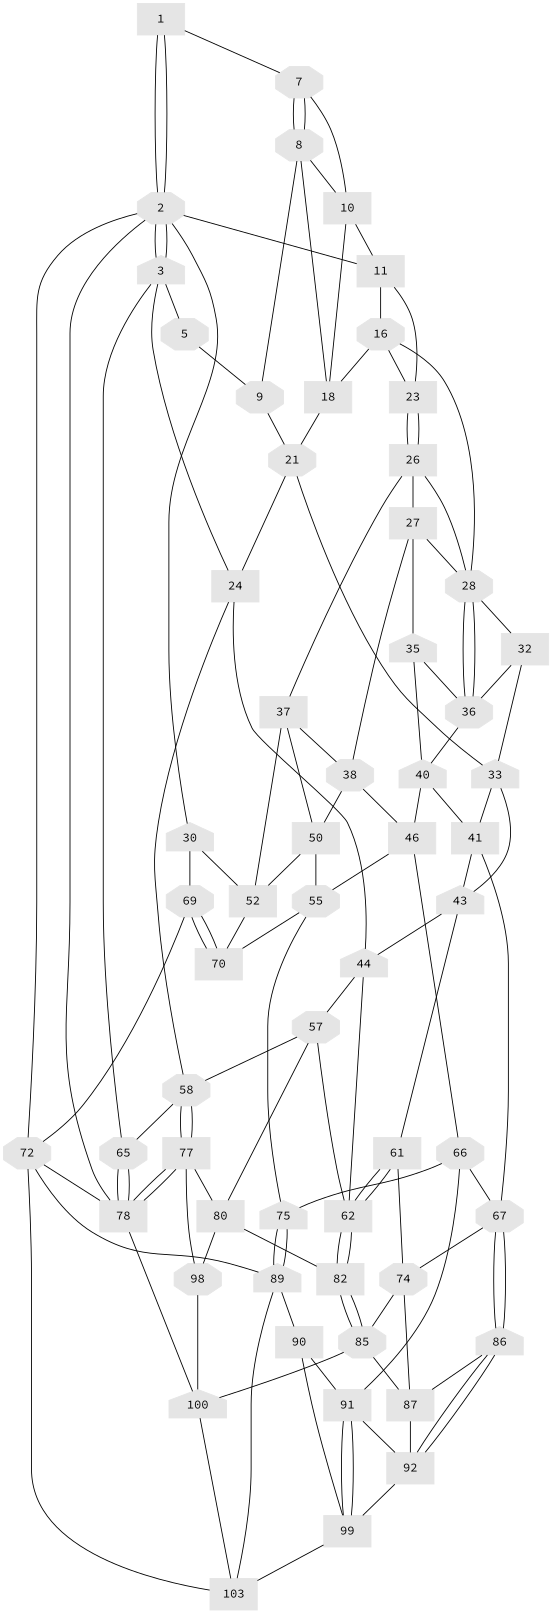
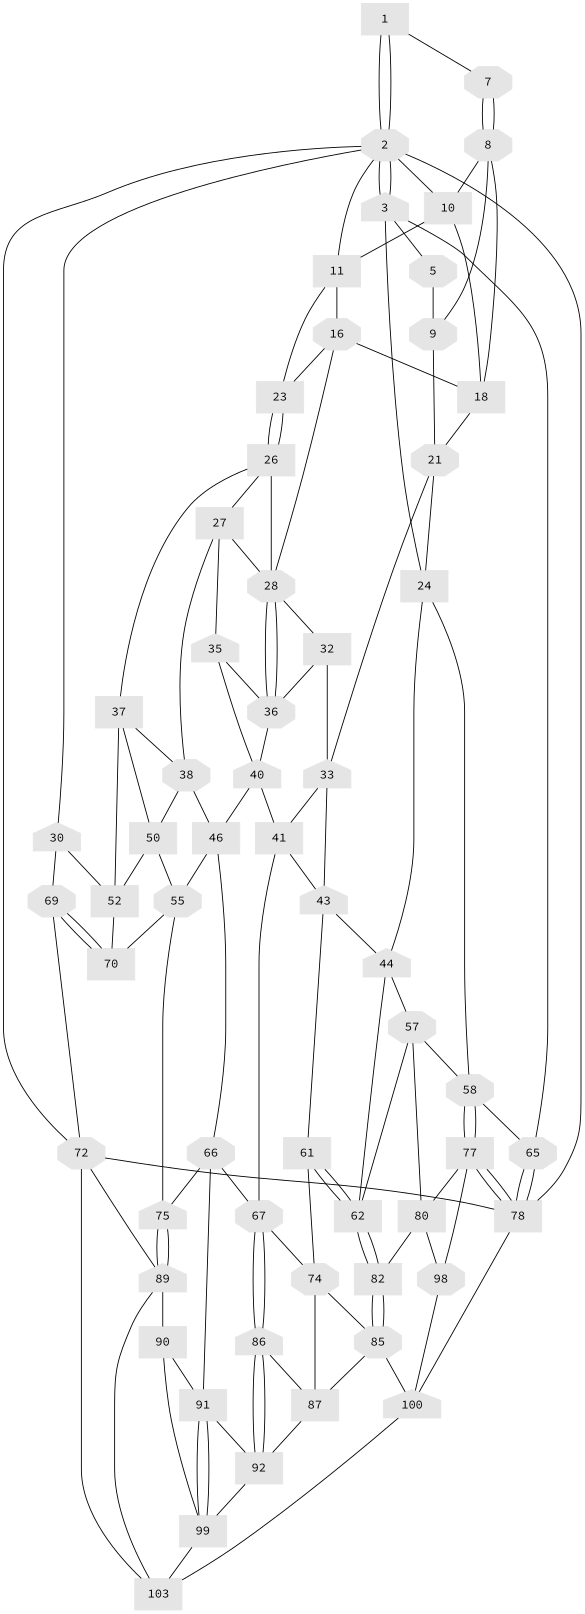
edge "7" -- "10": now "2" -- "10"
